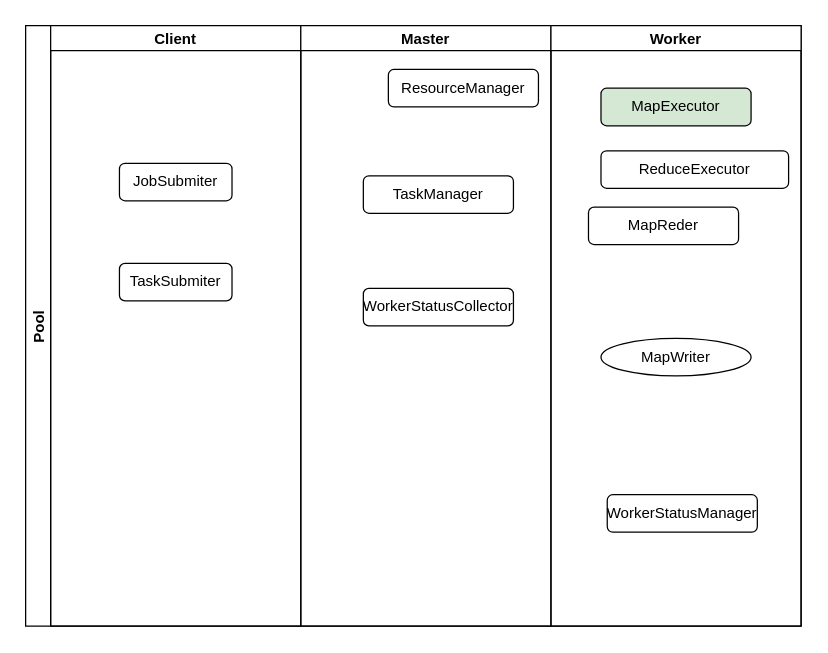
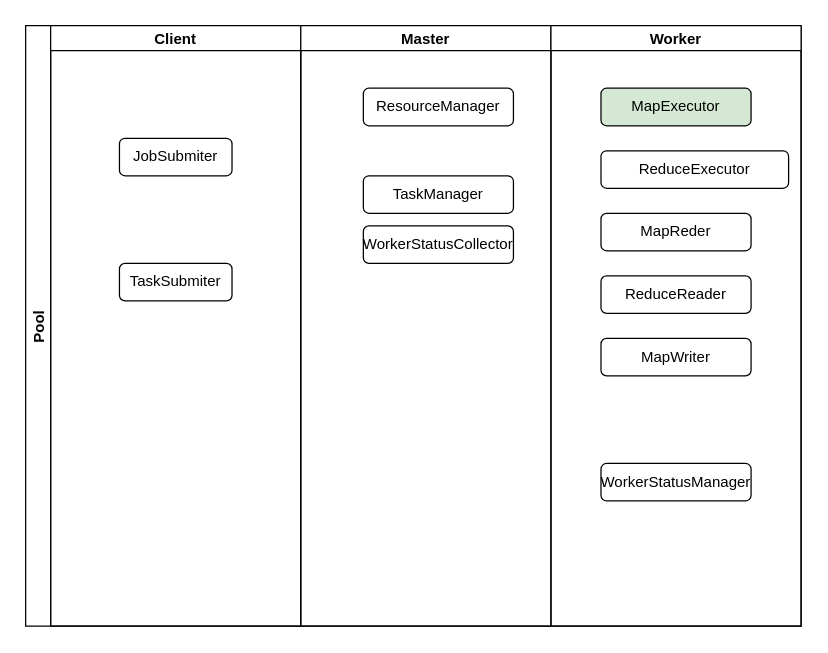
node "ResourceManager": moved (463, 88) -> (438, 107)
node "JobSubmiter": moved (176, 182) -> (176, 157)
node "MapReder": moved (663, 226) -> (676, 232)
node "ReduceReader": added
node "WorkerStatusCollector": moved (438, 307) -> (438, 244)
node "MapWriter": shape ellipse -> rounded rectangle
node "WorkerStatusManager": moved (682, 513) -> (676, 482)
